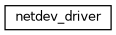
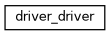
node "netdev_driver": label "netdev_driver" -> "driver_driver"
